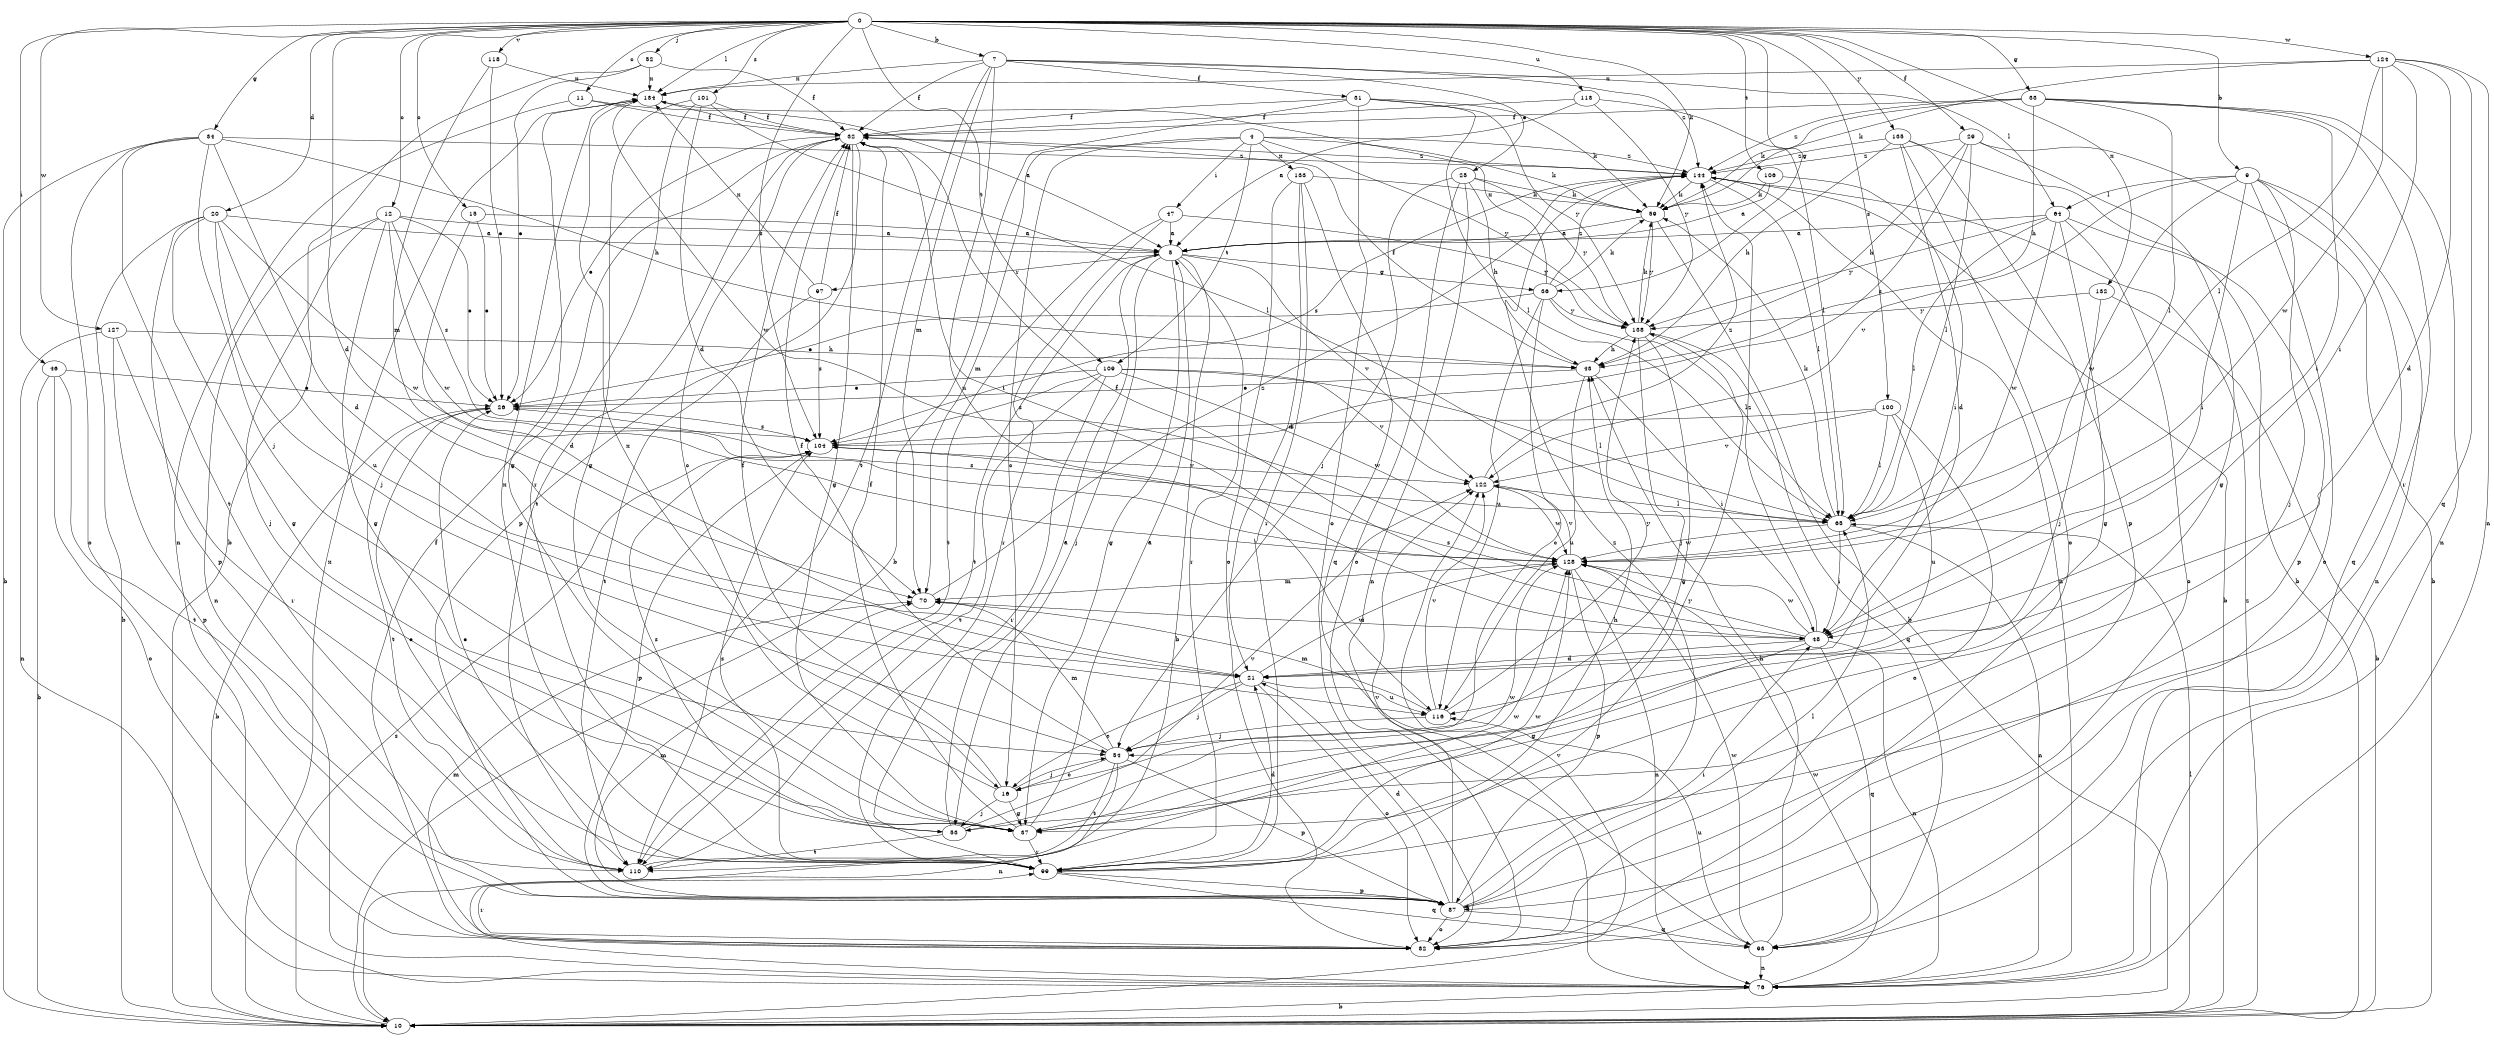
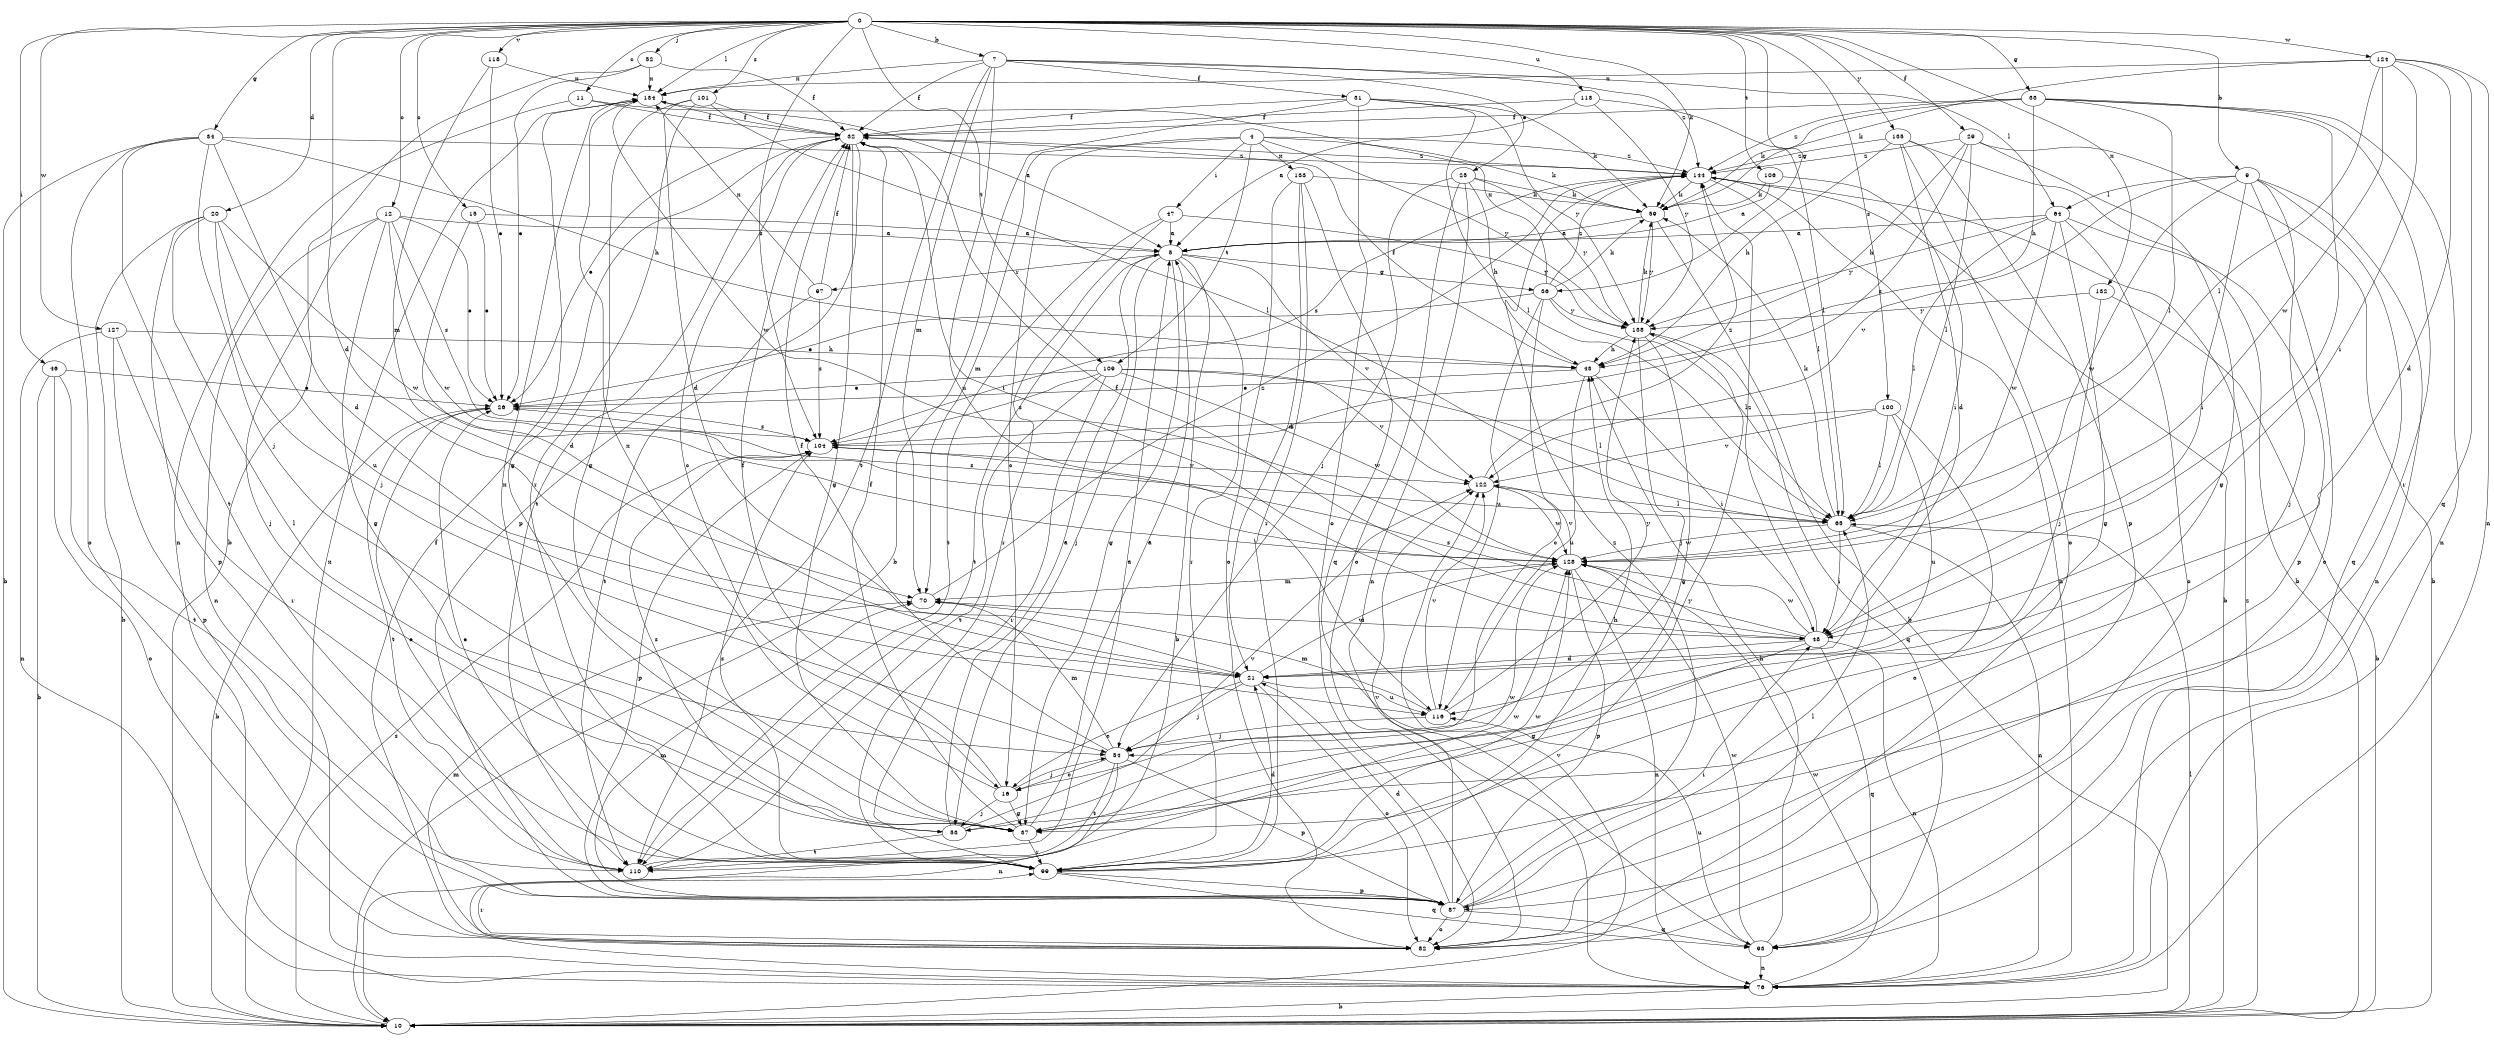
edge "20" -> "5": now "110" -> "5"
edge "101" -> "70": now "101" -> "21"
edge "20" -> "37": label "g" -> "l"
